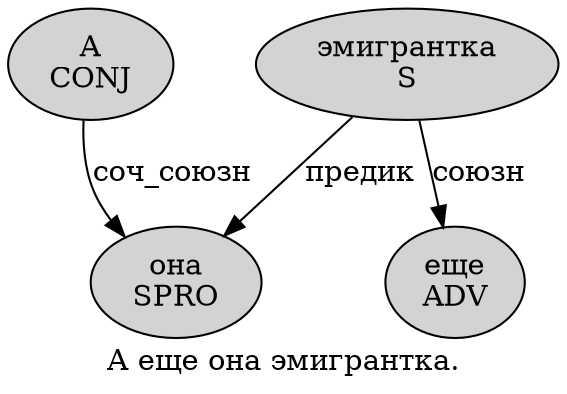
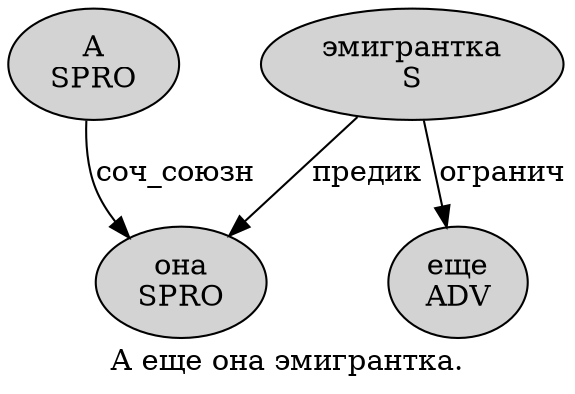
node "А CONJ": label "А CONJ" -> "А SPRO"
edge "эмигрантка S" -> "еще ADV": label "союзн" -> "огранич"
